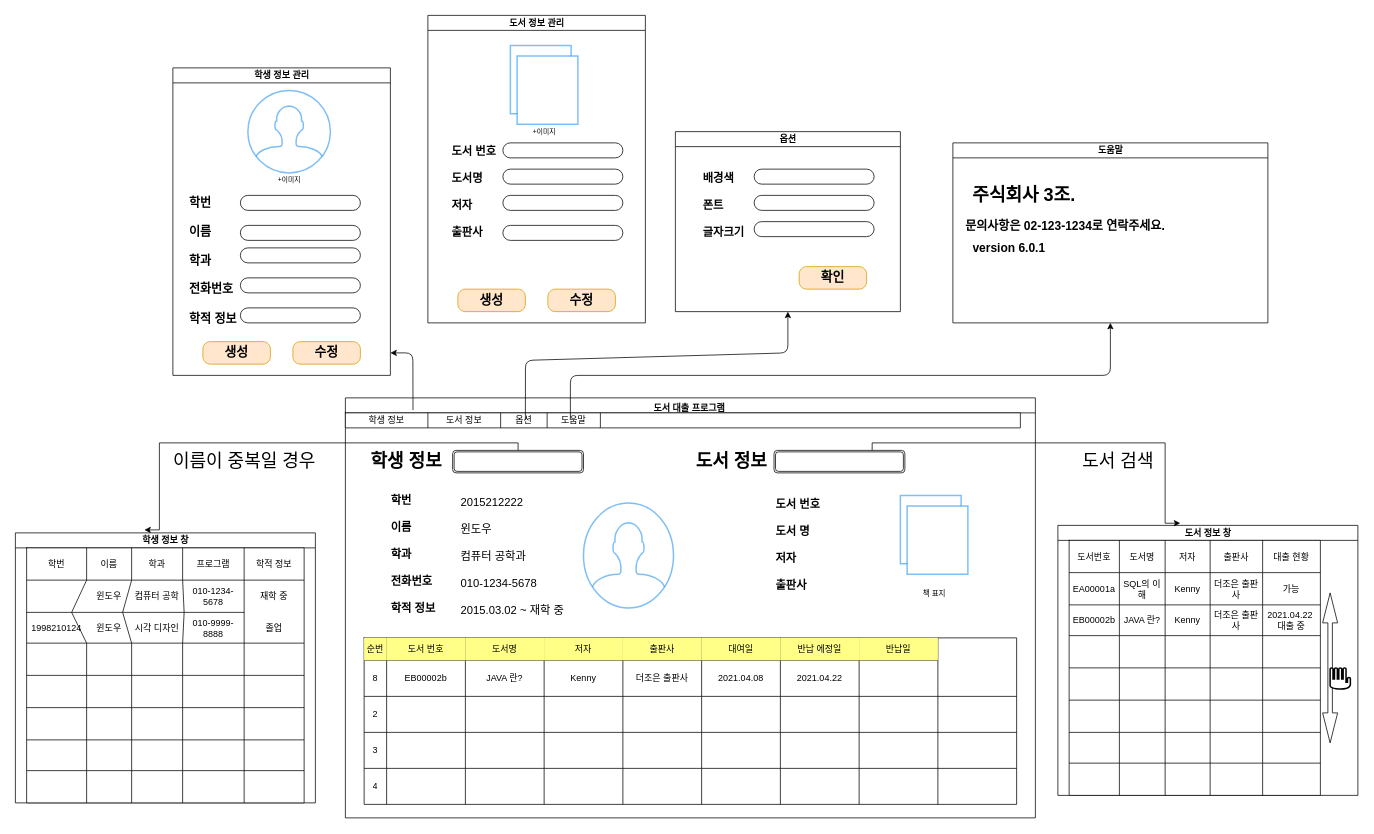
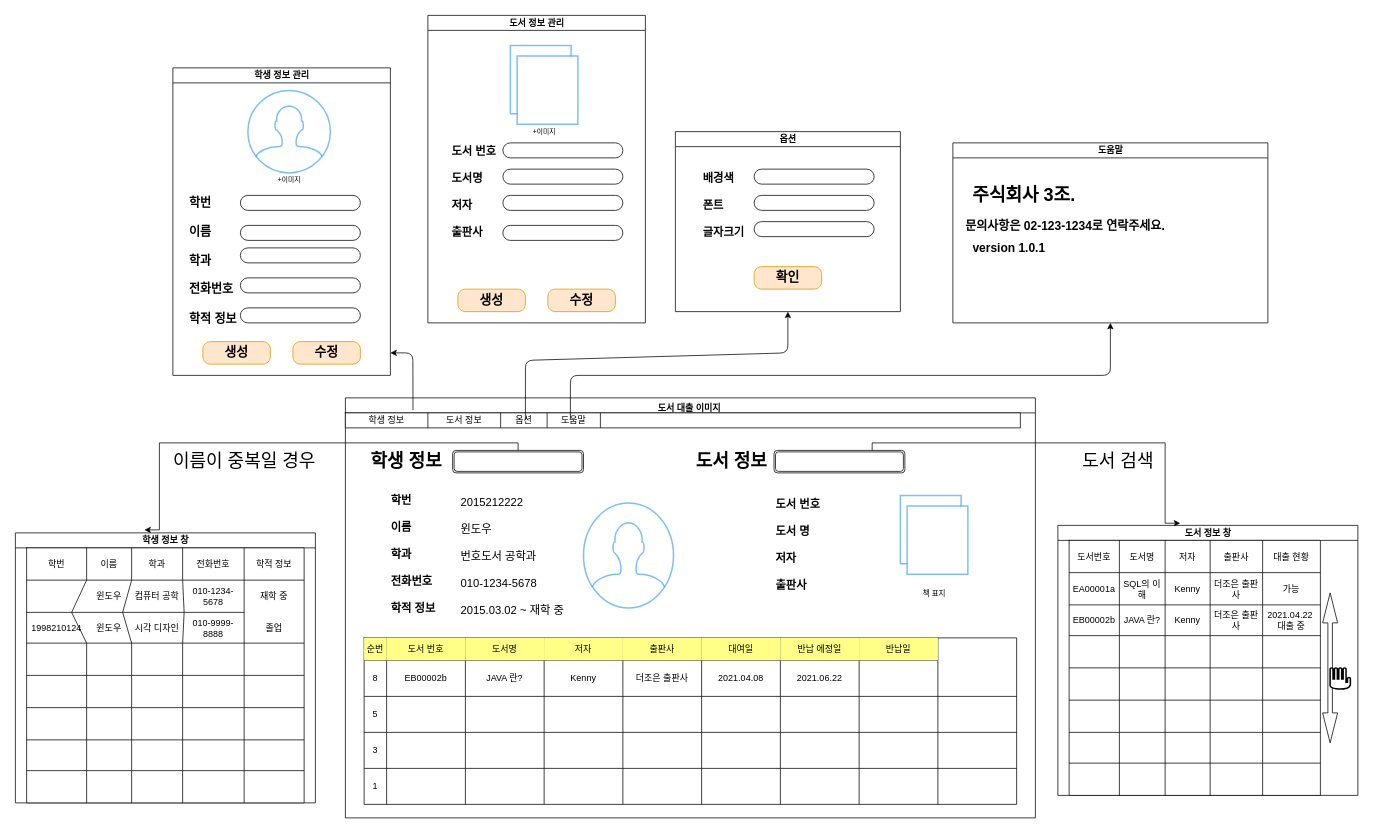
node "version 6.0.1": label "version 6.0.1" -> "version 1.0.1"
node "확인": moved (833, 278) -> (788, 278)
node "도서 대출 프로그램": label "도서 대출 프로그램" -> "도서 대출 이미지"
node "2015212222 윈도우 컴퓨터 공학과 010-1234-5678 2015.03.02 ~ 재학 중": label "2015212222 윈도우 컴퓨터 공학과 010-1234-5678 2015.03.02 ~ 재학 중" -> "2015212222 윈도우 번호도서 공학과 010-1234-5678 2015.03.02 ~ 재학 중"
node "프로그램": label "프로그램" -> "전화번호"
node "2021.04.22": label "2021.04.22" -> "2021.06.22"
node "2": label "2" -> "5"
node "4": label "4" -> "1"
